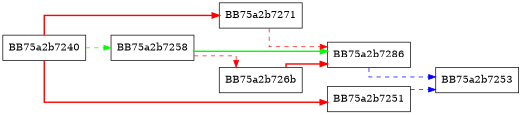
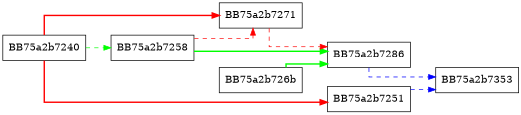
edge "BB75a2b7258" -> "BB75a2b726b": now "BB75a2b7258" -> "BB75a2b7271"
edge "BB75a2b726b" -> "BB75a2b7286": color red -> green
node "BB75a2b7253": label "BB75a2b7253" -> "BB75a2b7353"
